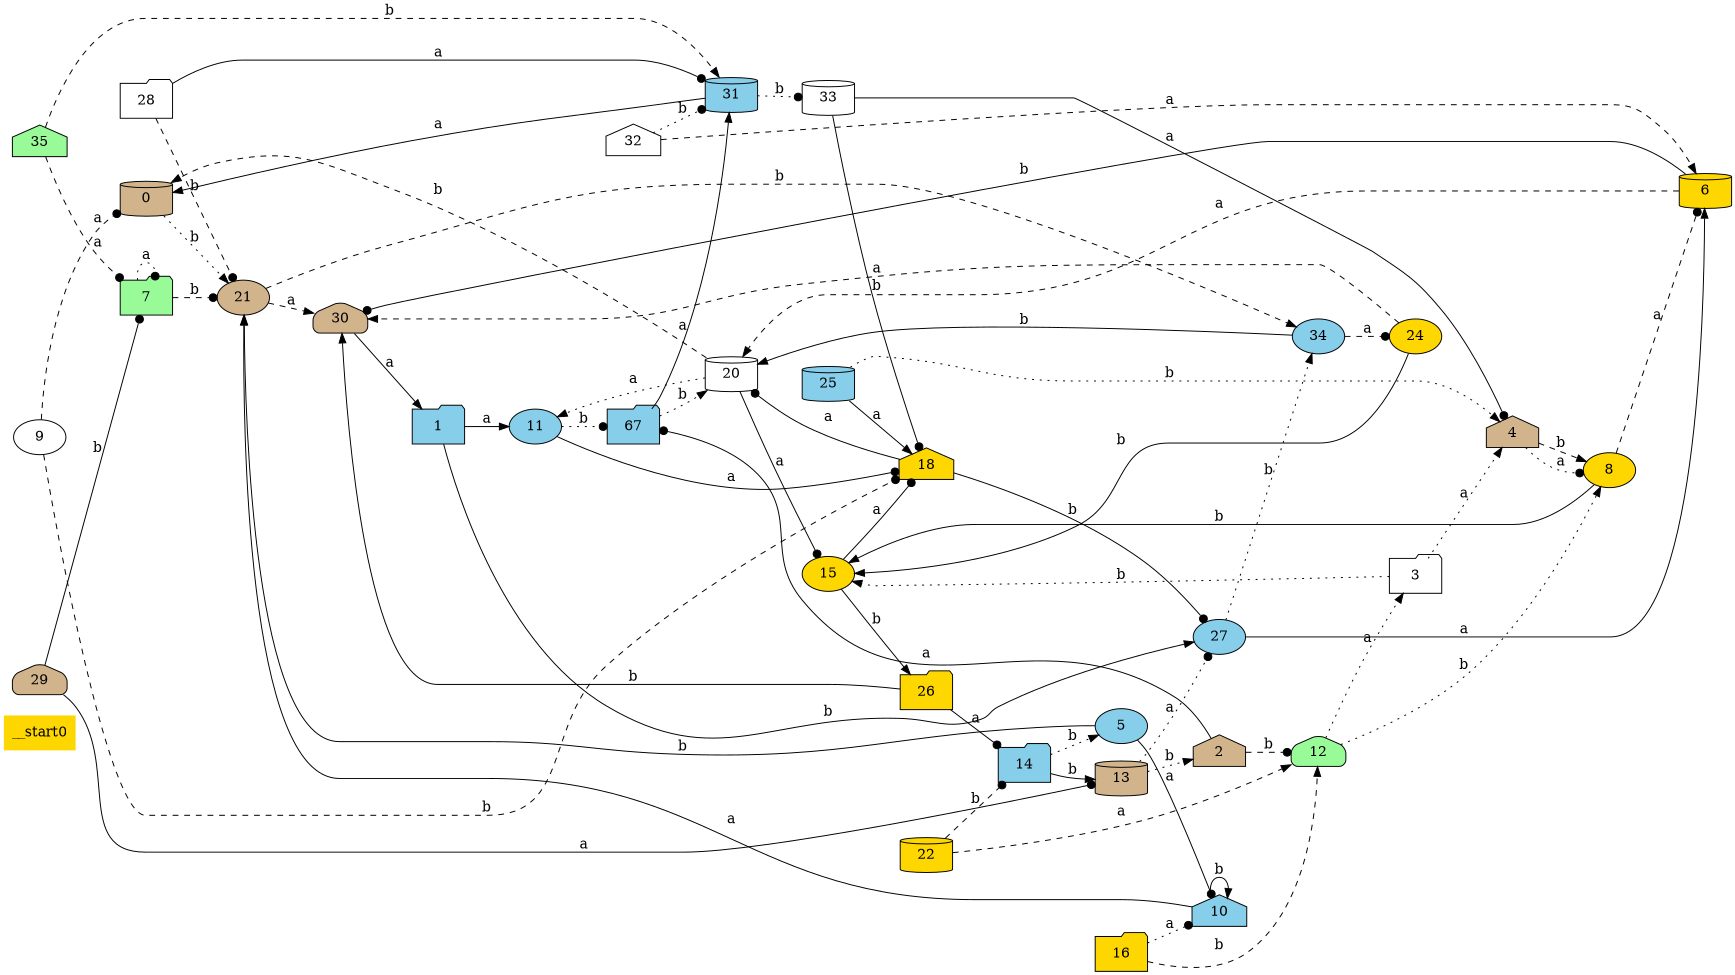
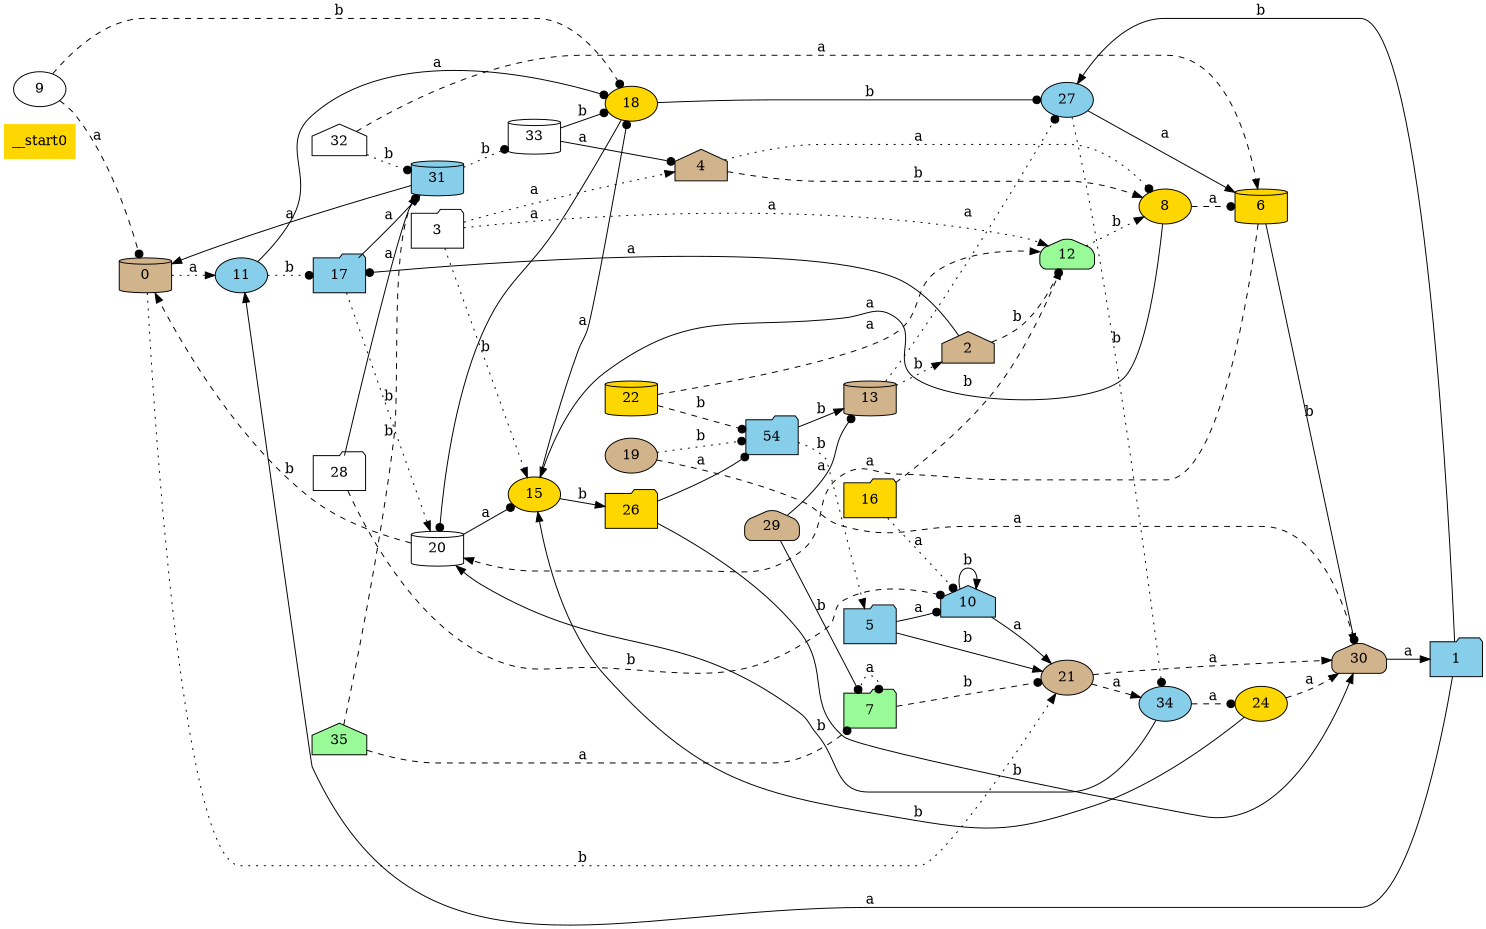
edge "21" -> "34": label "b" -> "a"
edge "28" -> "21": now "28" -> "10"
node "25": removed
edge "20" -> "11": now "0" -> "11"
node "67": label "67" -> "17"
node "19": added
node "18": shape house -> ellipse
edge "27" -> "34": arrowhead normal -> dot
edge "8" -> "15": label "b" -> "a"
edge "12" -> "3": reversed
node "5": shape ellipse -> folder
node "14": label "14" -> "54"
